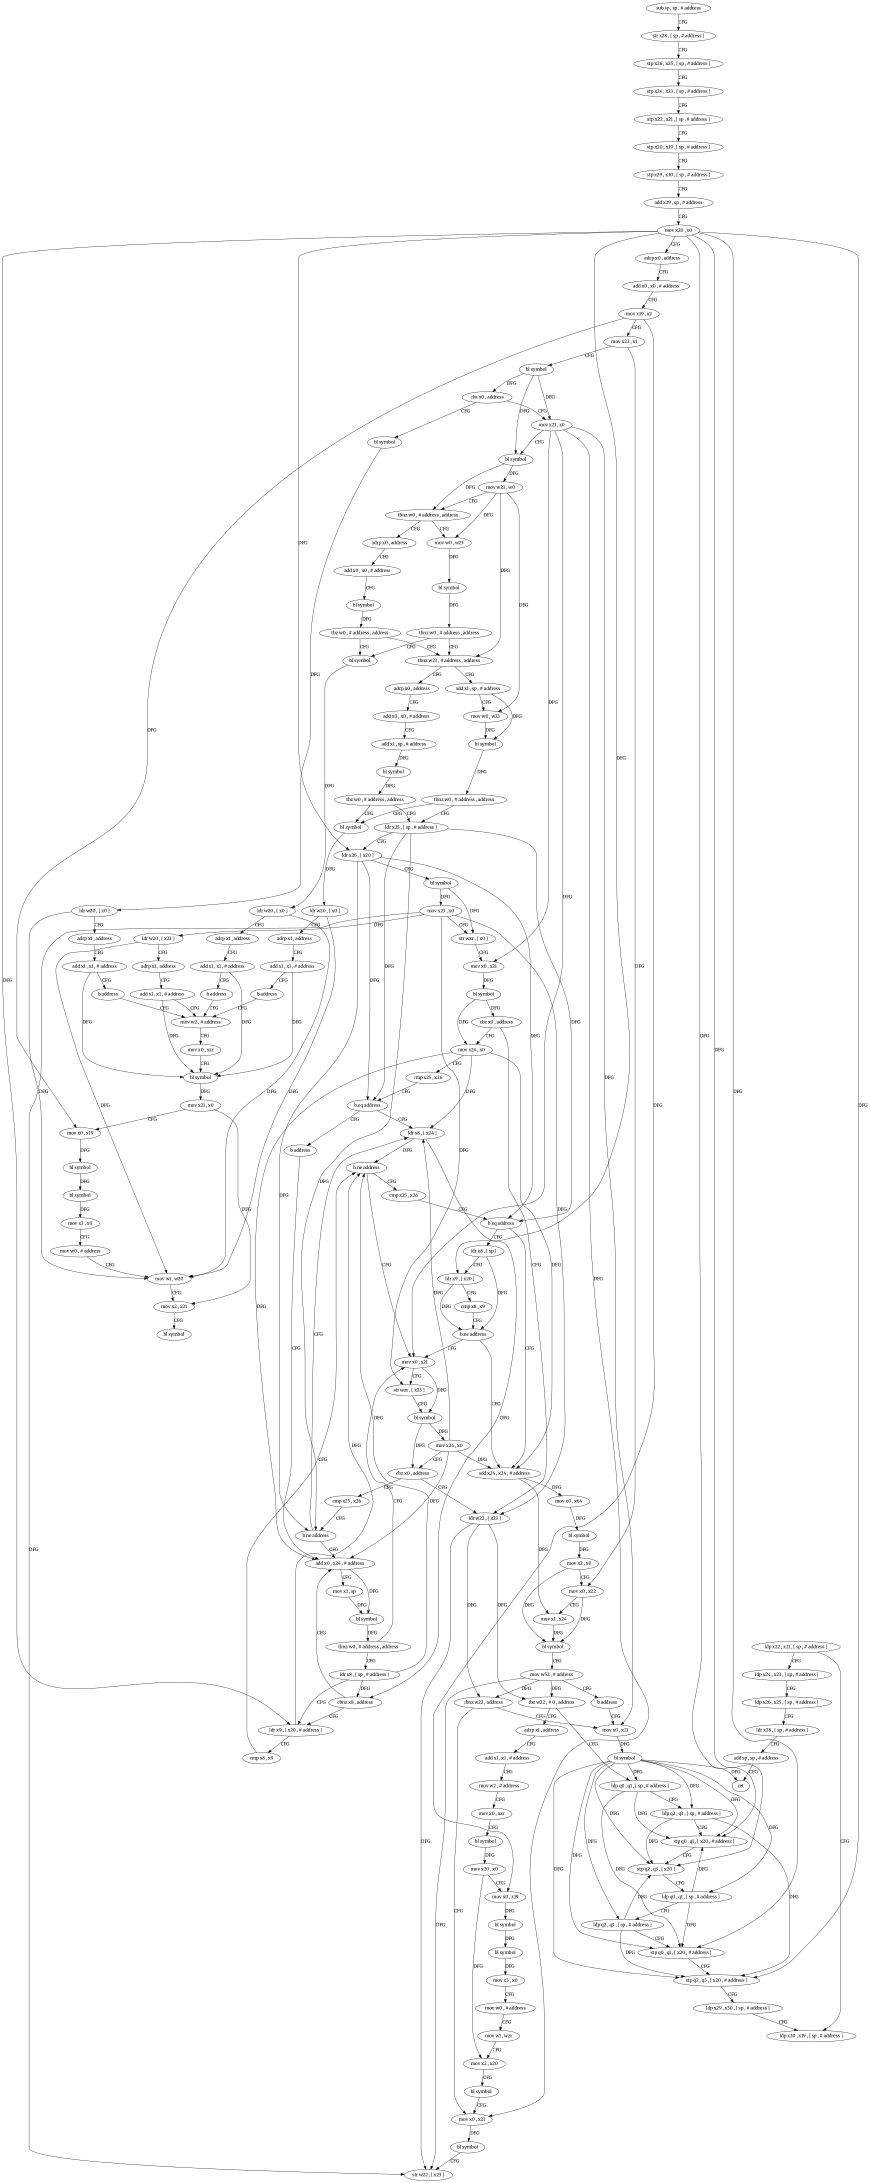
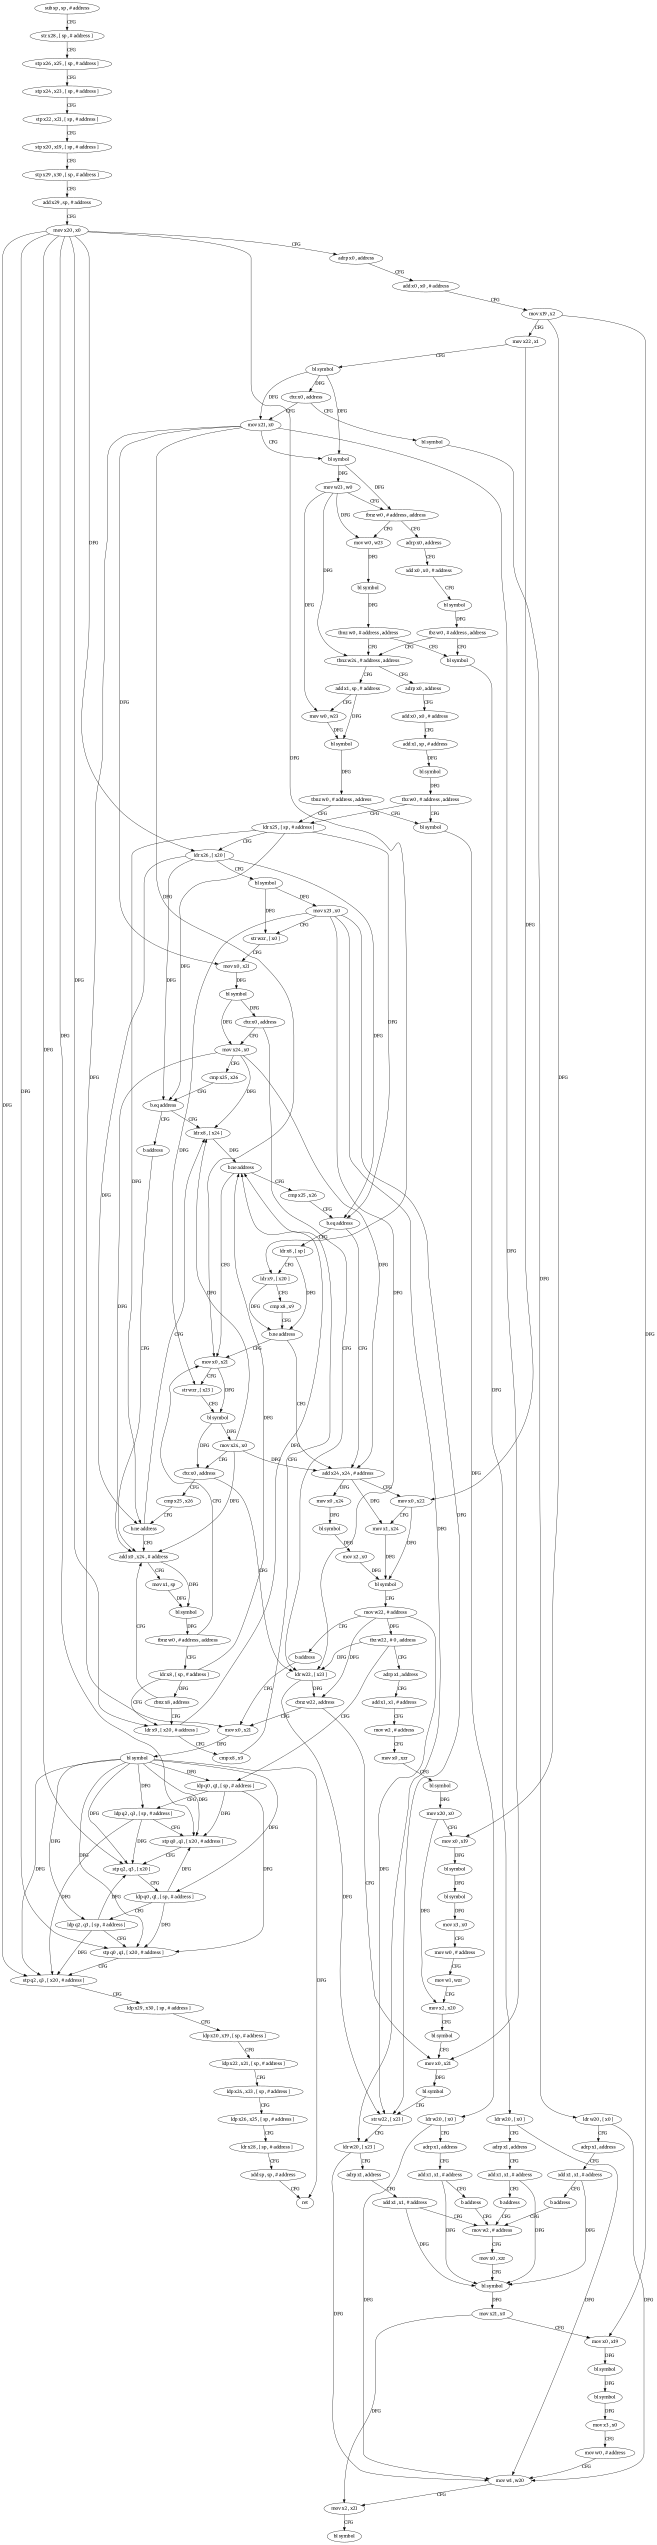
node "tbnz w23 , # address , address": label "tbnz w23 , # address , address" -> "tbnz w24 , # address , address"
edge "ldr x8 , [ x24 ]" -> "cbnz x8 , address": removed, label "DFG"
node "mov x0 , x64": label "mov x0 , x64" -> "mov x0 , x24"
edge "mov x2 , x0" -> "mov x0 , x22": now "add x24 , x24 , # address" -> "mov x0 , x22"
edge "ldr w22 , [ x23 ]" -> "tbz w22 , # 0 , address": reversed
node "mov w52 , # address": label "mov w52 , # address" -> "mov w22 , # address"
edge "ldp x22 , x21 , [ sp , # address ]" -> "ldp x20 , x19 , [ sp , # address ]": reversed
edge "str w22 , [ x23 ]" -> "ldr w20 , [ x23 ]": added, label "CFG"
